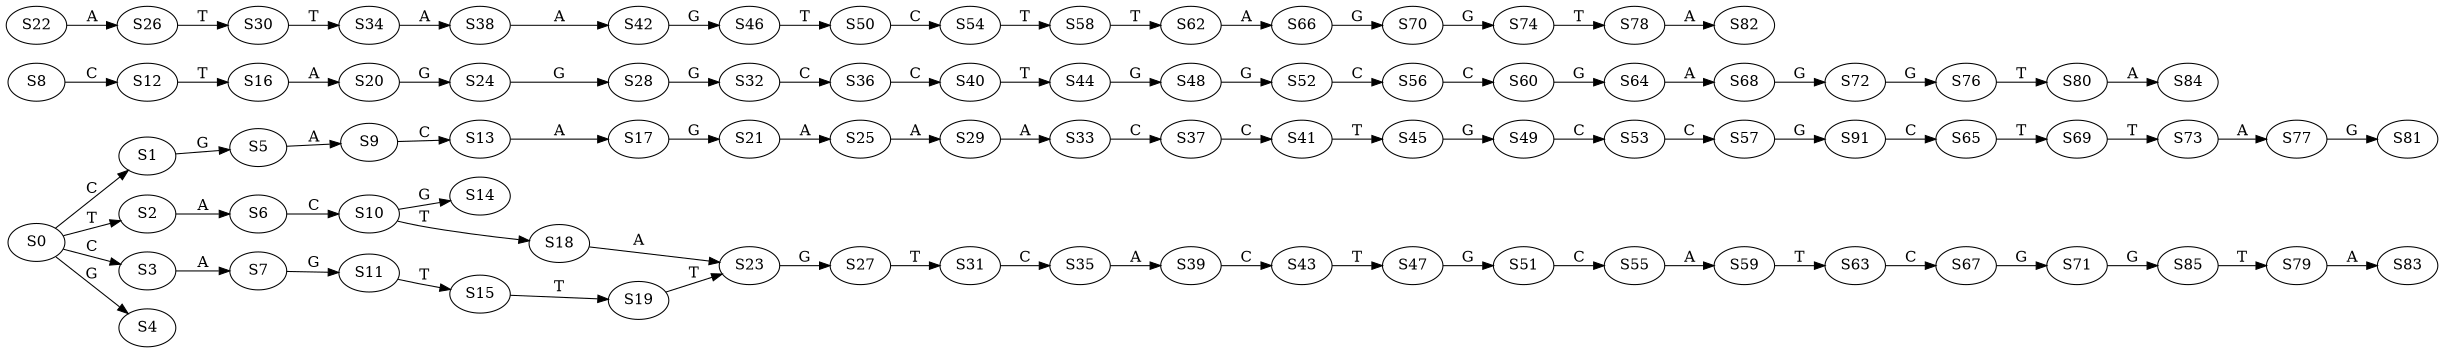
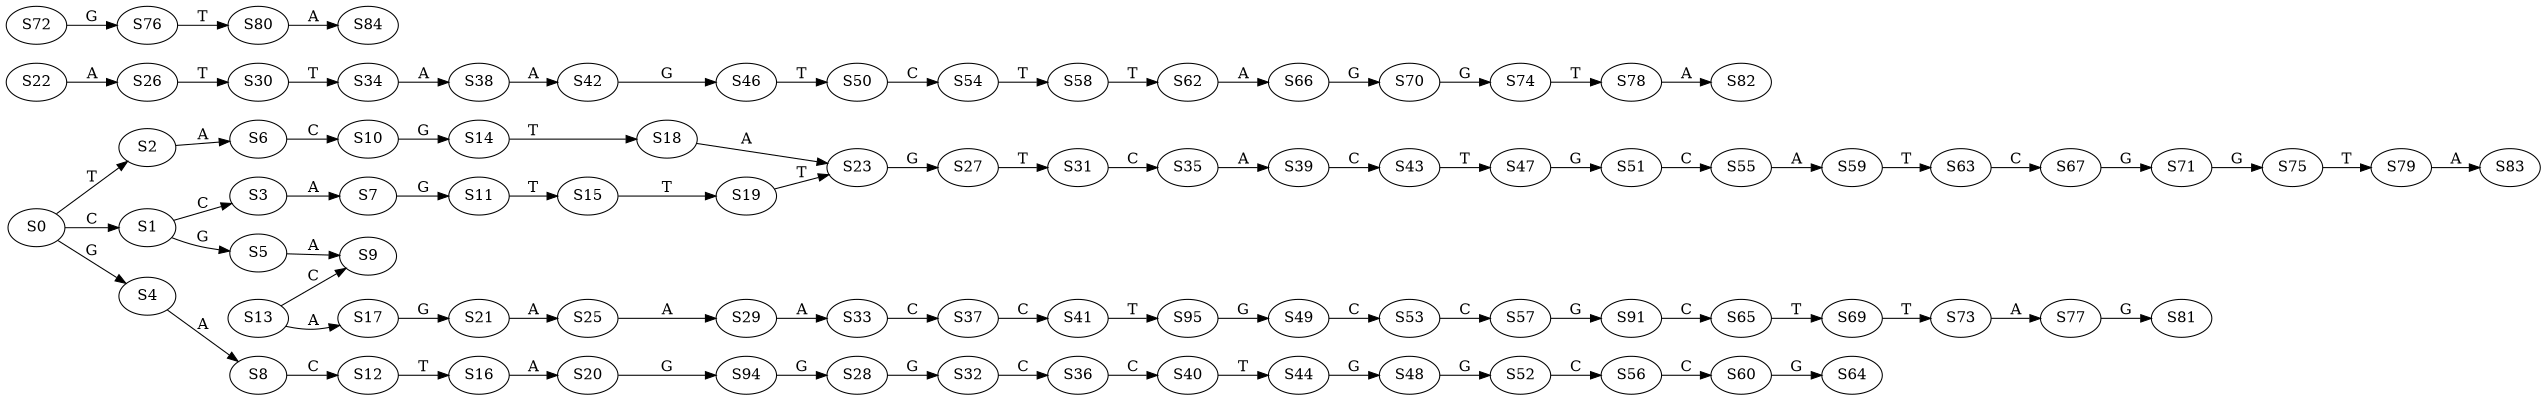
node "S24": label "S24" -> "S94"
node "S68": removed
node "S45": label "S45" -> "S95"
edge "S9" -> "S13": reversed
edge "S10" -> "S18": now "S14" -> "S18"
edge "S0" -> "S3": now "S1" -> "S3"
node "S85": label "S85" -> "S75"
edge "S4" -> "S8": added, label "A"
